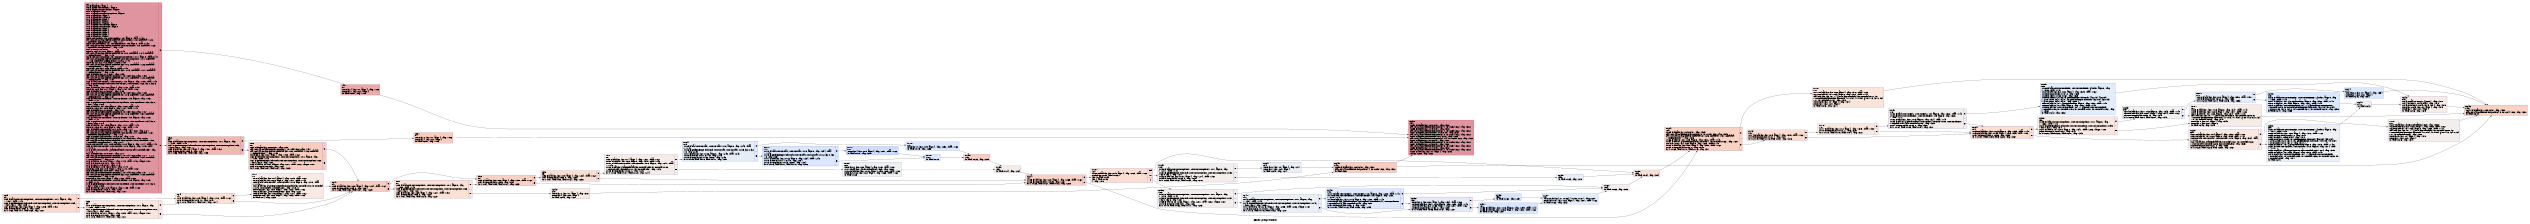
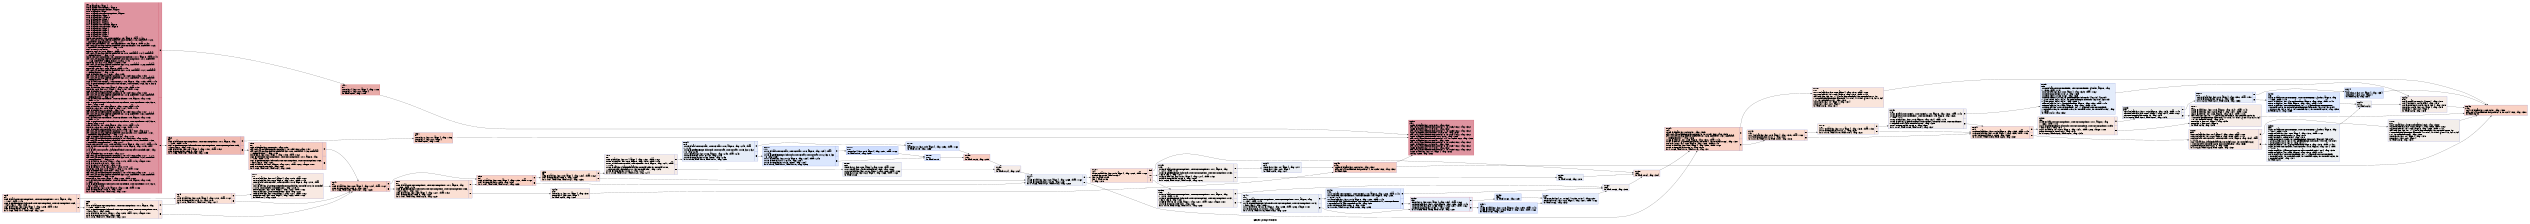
node "%124:": fillcolor #f3947570 -> #d1dae970
